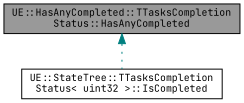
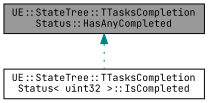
node "UE::HasAnyCompleted::TTasksCompletion Status::HasAnyCompleted": label "UE::HasAnyCompleted::TTasksCompletion Status::HasAnyCompleted" -> "UE::StateTree::TTasksCompletion Status::HasAnyCompleted"
